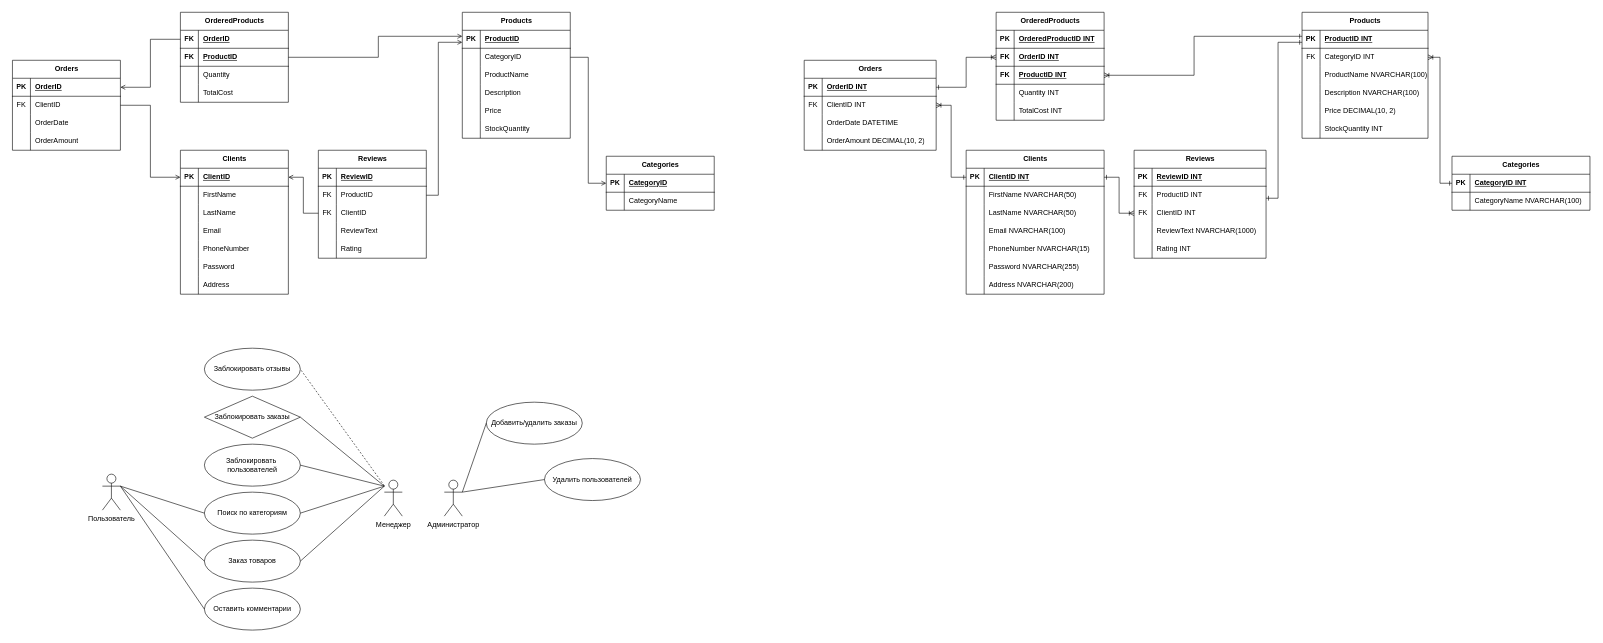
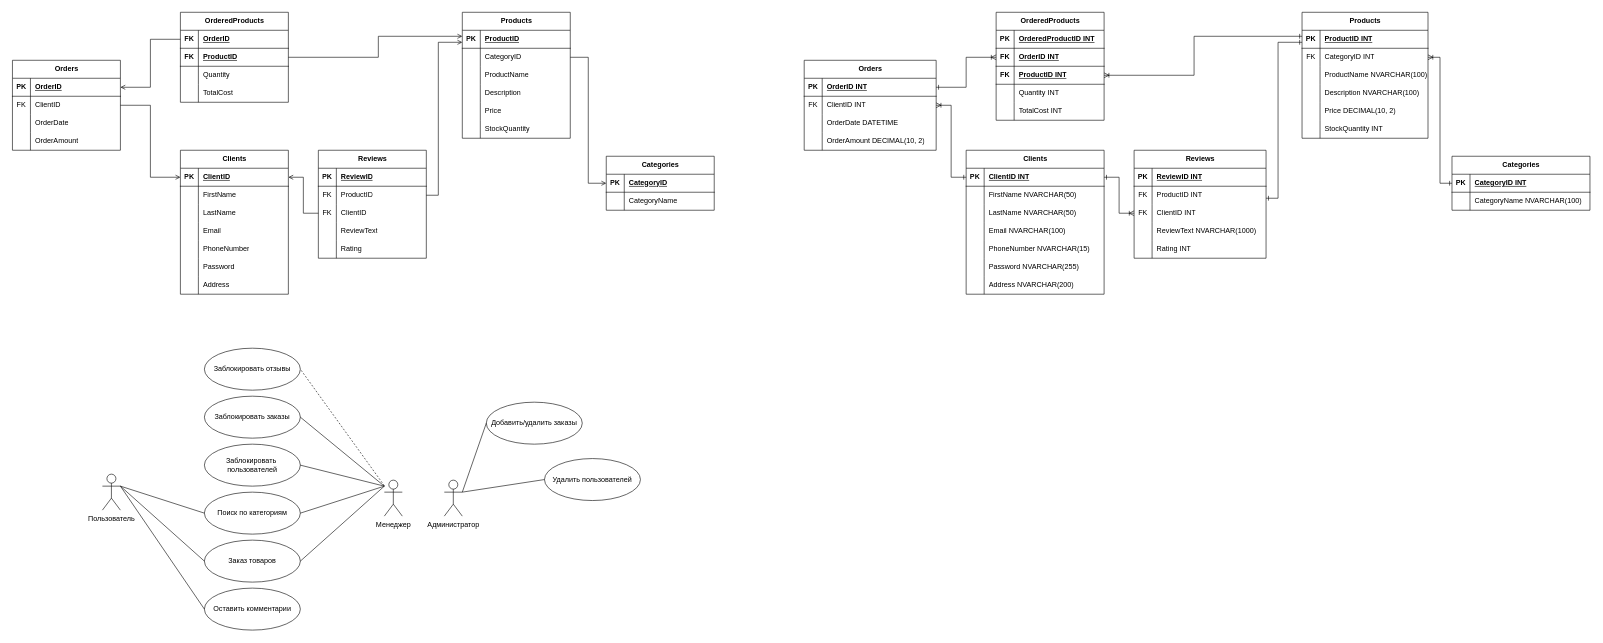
node "Заблокировать заказы": shape diamond -> ellipse
